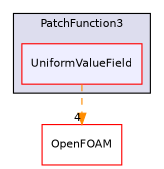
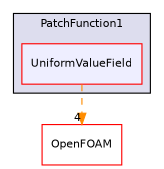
cluster "PatchFunction3": label "PatchFunction3" -> "PatchFunction1"
